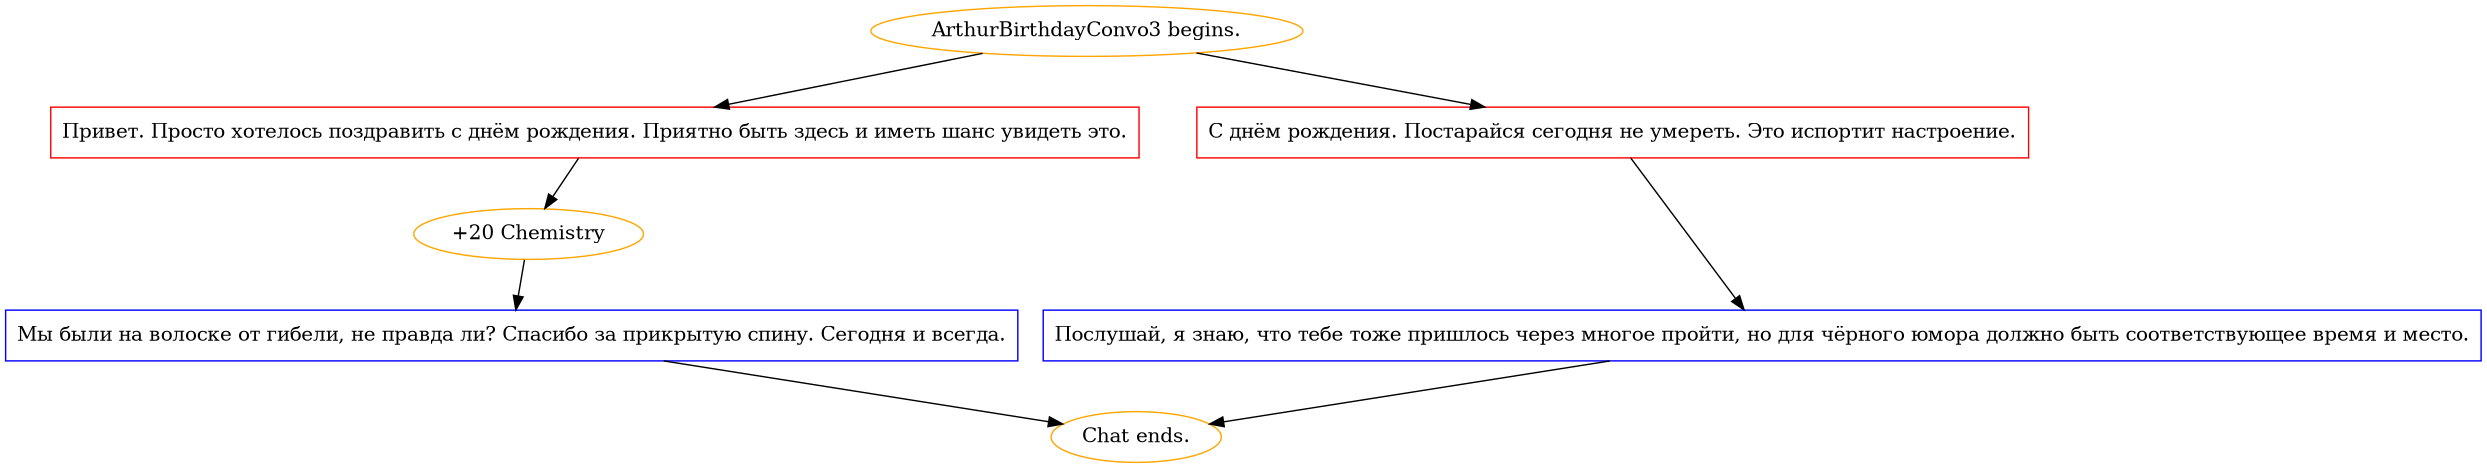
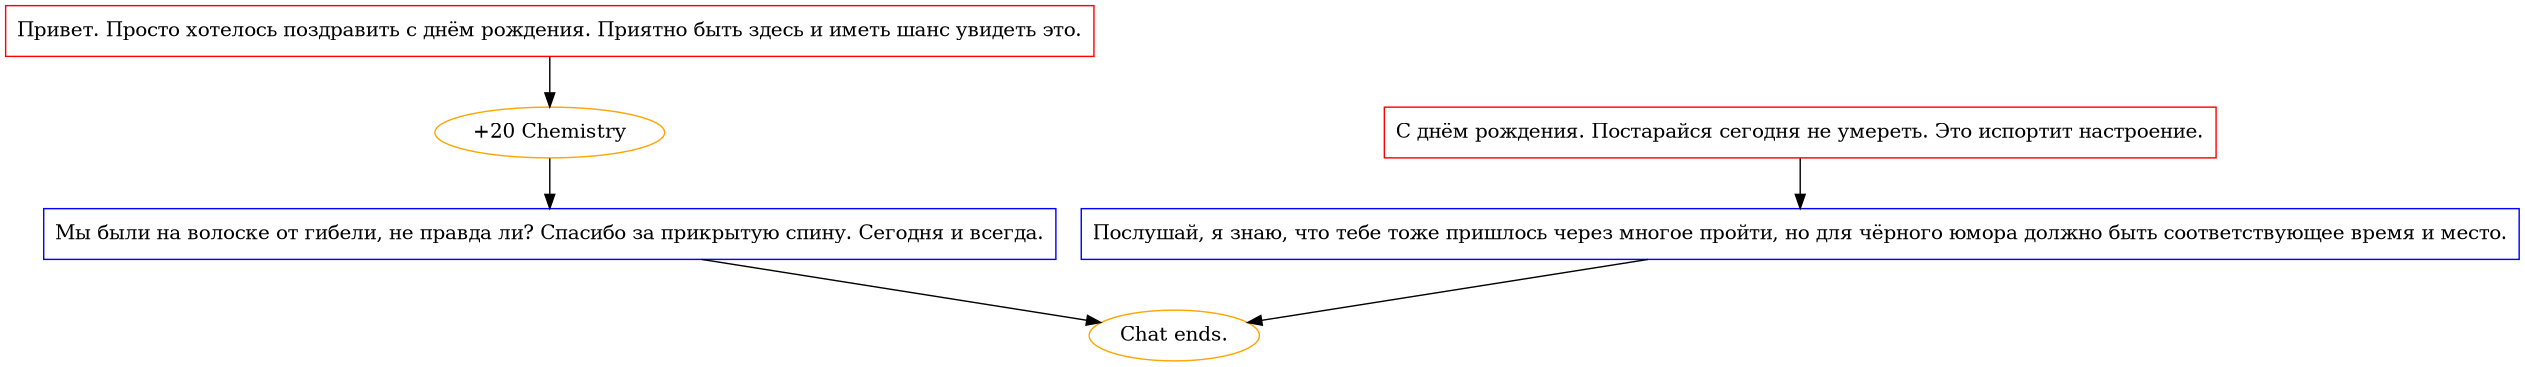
node "ArthurBirthdayConvo3 begins.": removed
